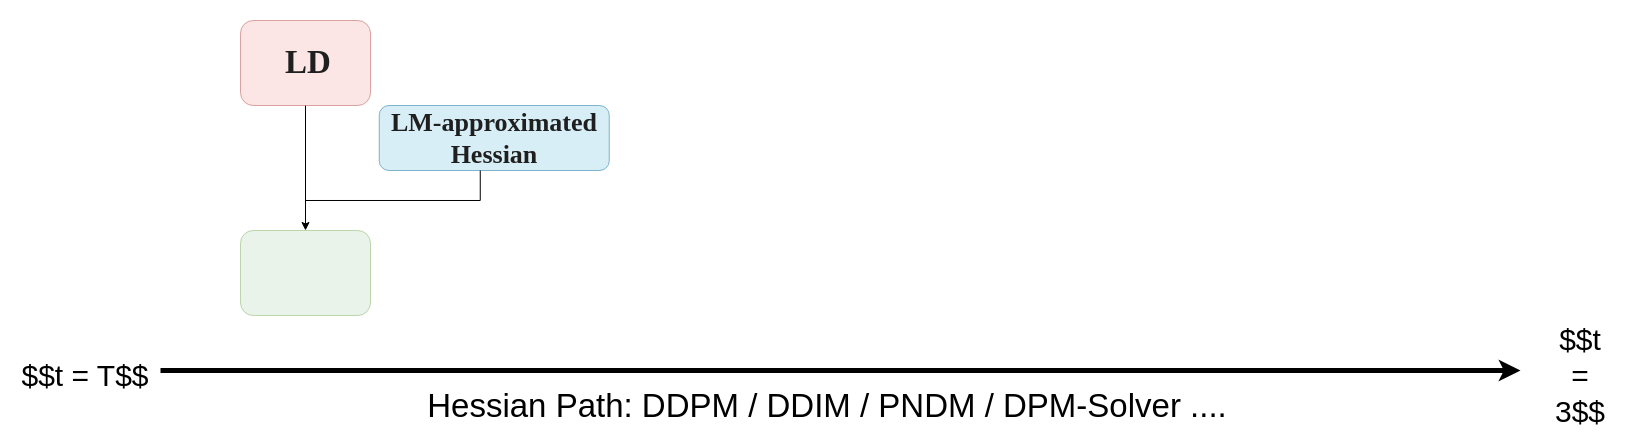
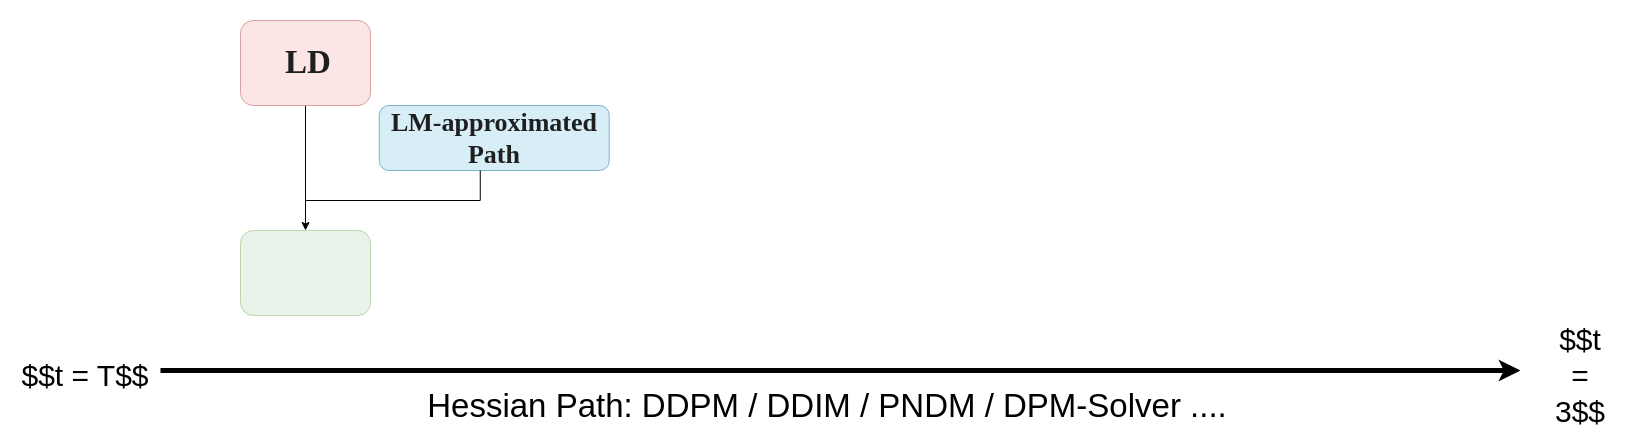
node "LM-approximated Hessian": label "LM-approximated Hessian" -> "LM-approximated Path"
